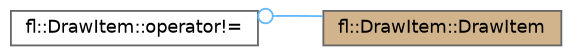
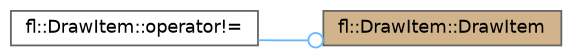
edge "fl::DrawItem::DrawItem" -> "fl::DrawItem::operator!=": reversed
